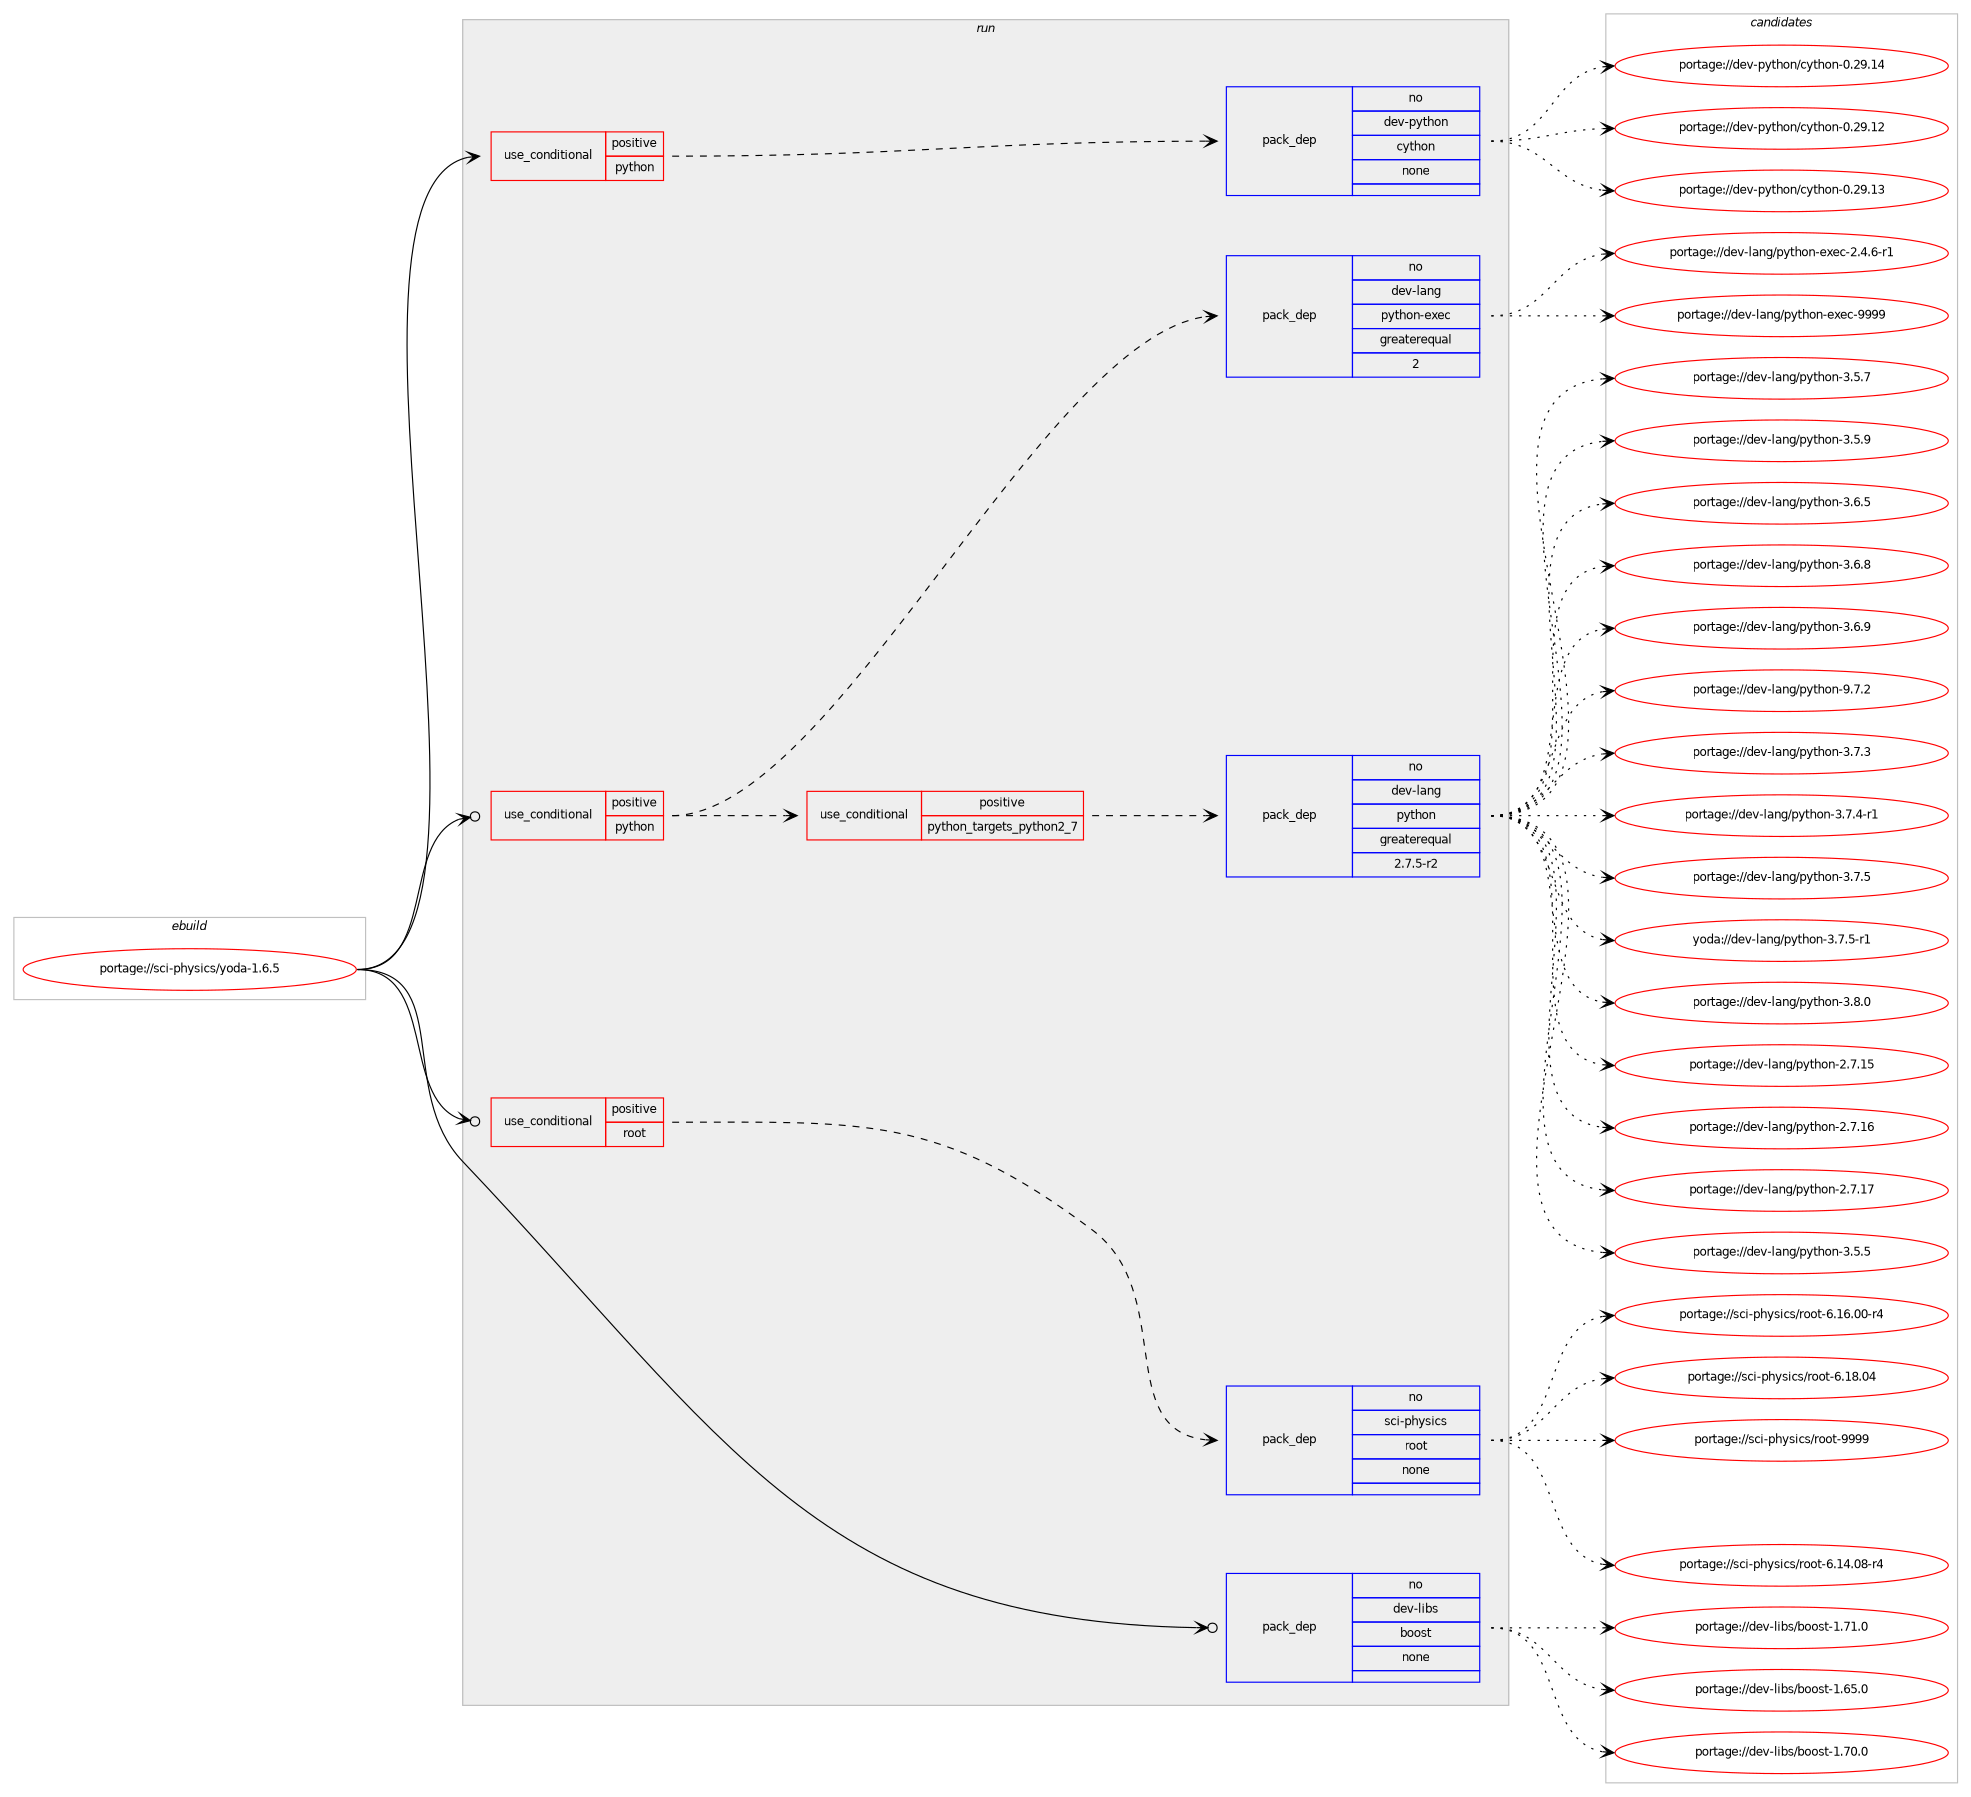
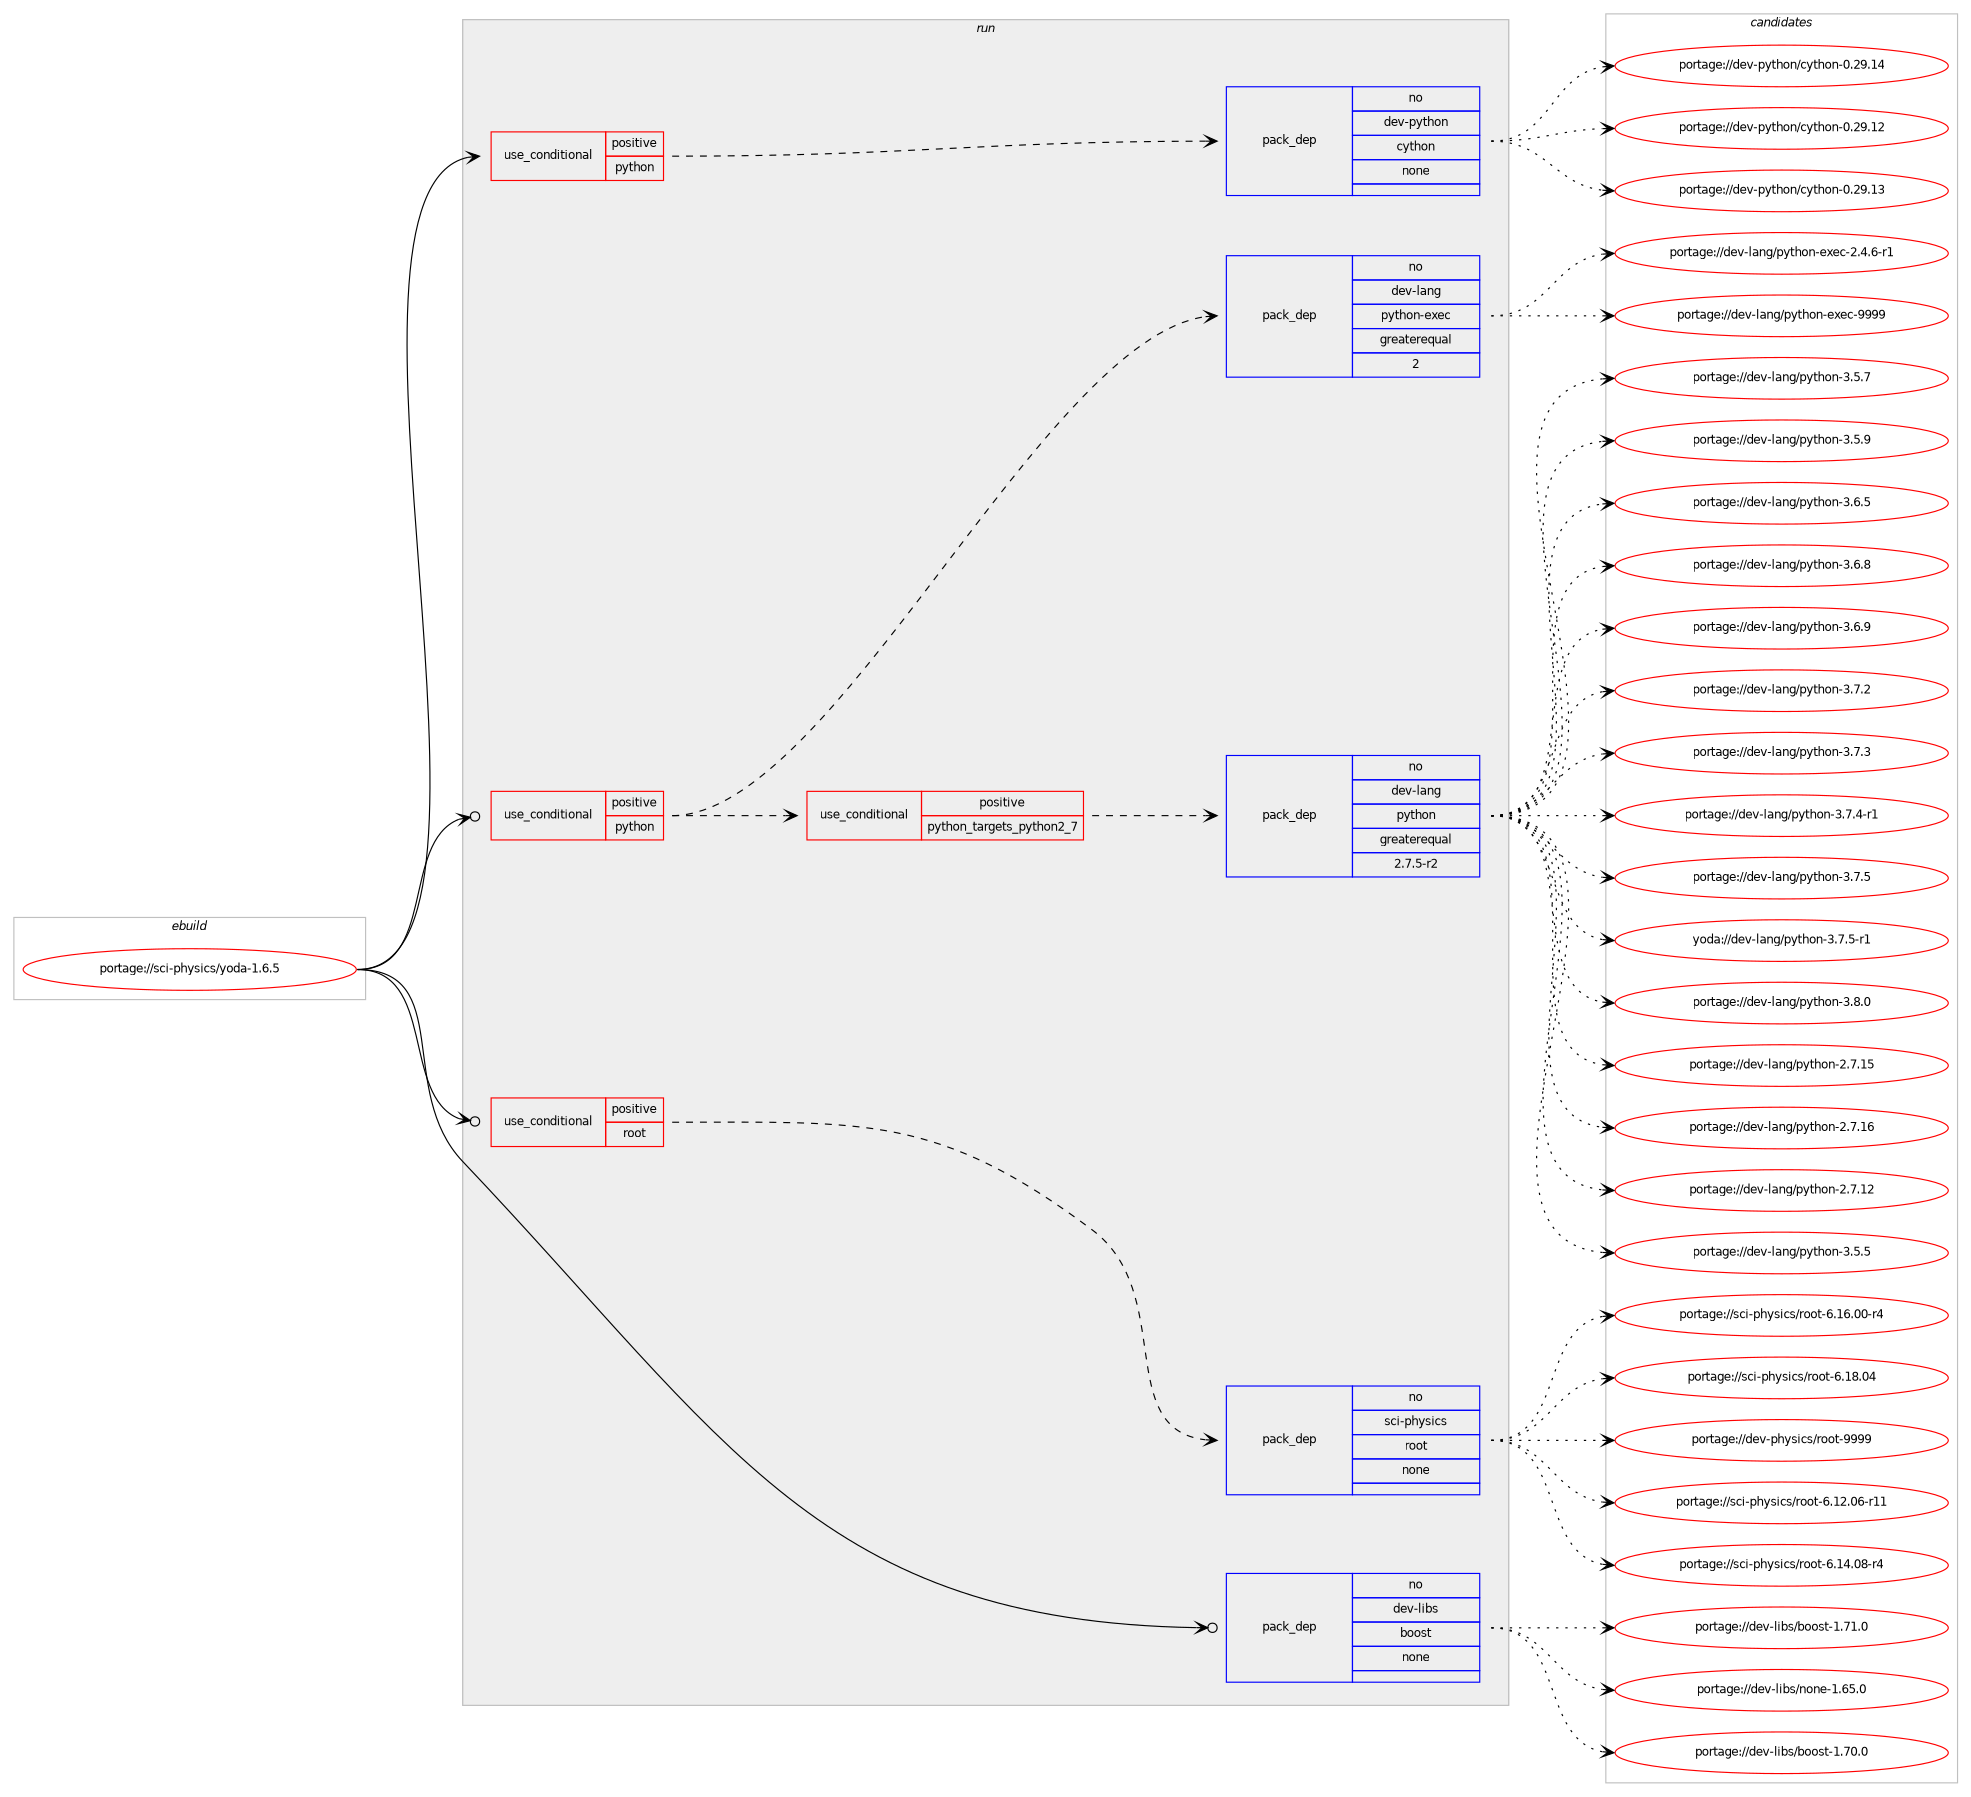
node "portage://dev-lang/python-9.7.2": label "portage://dev-lang/python-9.7.2" -> "portage://dev-lang/python-3.7.2"
node "portage://dev-lang/python-2.7.17": label "portage://dev-lang/python-2.7.17" -> "portage://dev-lang/python-2.7.12"
node "portage://sci-physics/root-9999": label "portage://sci-physics/root-9999" -> "portage://dev-physics/root-9999"
node "portage://sci-physics/root-6.12.06-r11": added
node "portage://dev-libs/boost-1.65.0": label "portage://dev-libs/boost-1.65.0" -> "portage://dev-libs/none-1.65.0"
